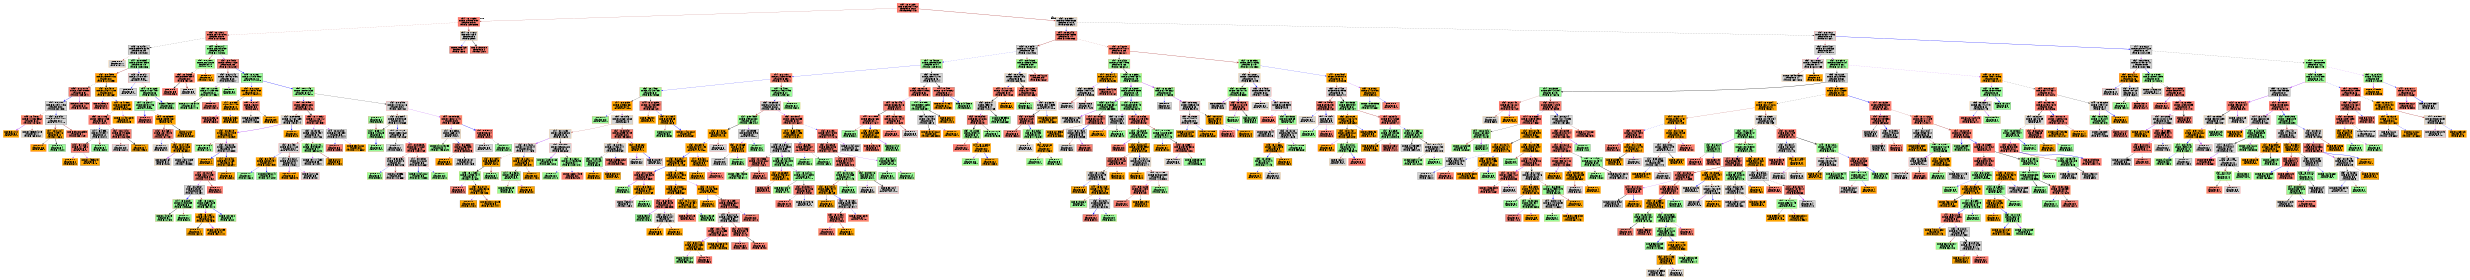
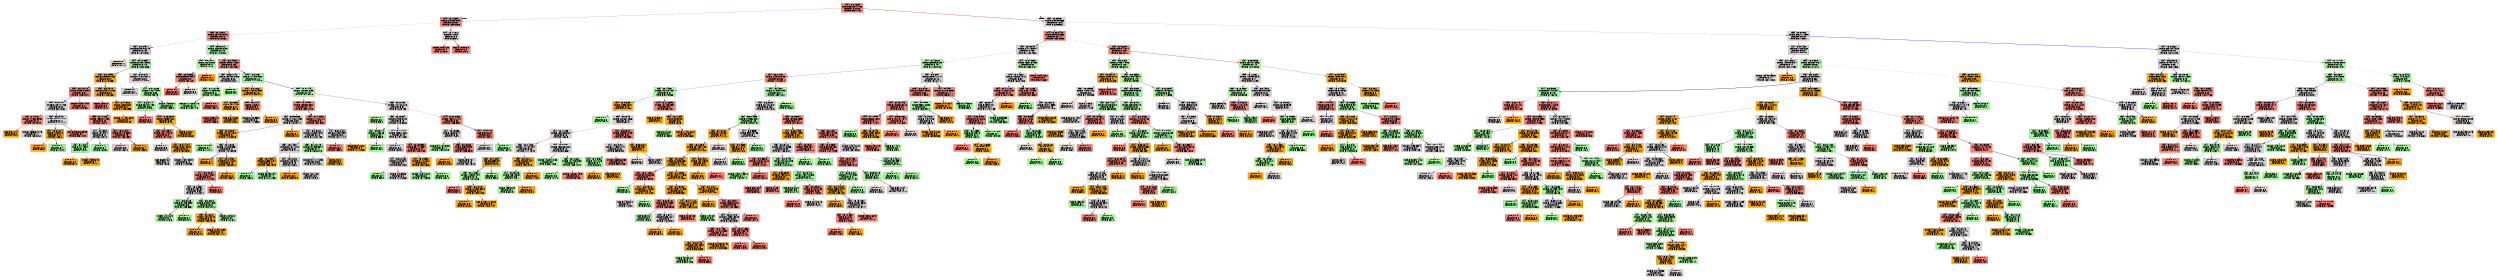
edge "X[5] <= 2.5058 mse = 17584.0 samples = 9 value = 477.6667" -> "mse = 108.8889 samples = 6 value = 390.6667": style solid -> bold
node "X[8] <= 1.0064 mse = 107469.0 samples = 6 value = 1090.0": fillcolor salmon -> palegreen
edge "X[4] <= 12.6838 mse = 5808.0 samples = 8 value = 1203.0" -> "mse = 0.0 samples = 2 value = 1335.0": style bold -> dashed
node "X[1] <= 0.8938 mse = 8112.2222 samples = 6 value = 1320.6667": fillcolor lightgrey -> orange
node "mse = 32678.64 samples = 5 value = 554.6": added
